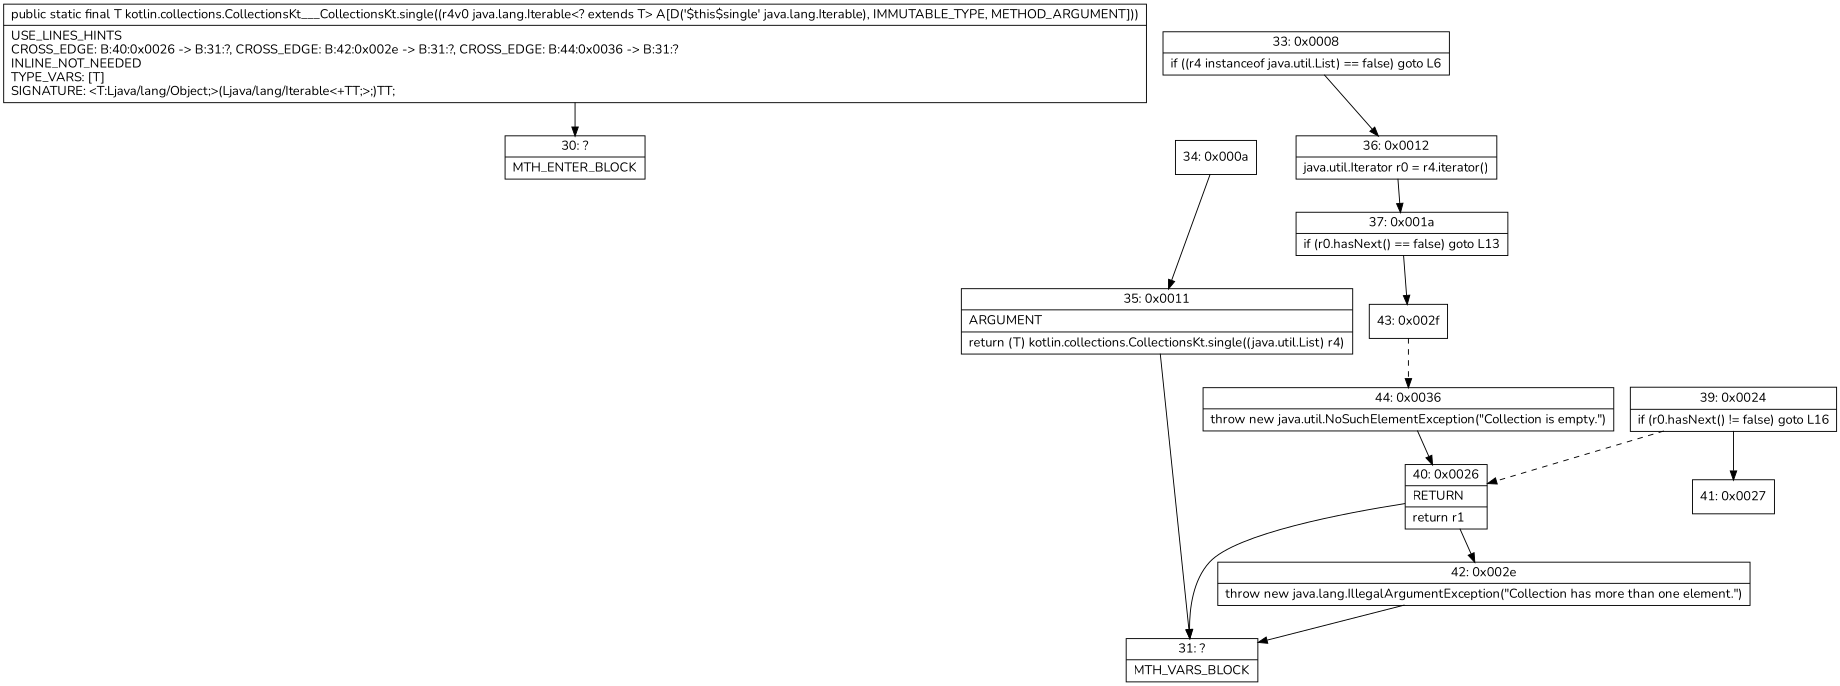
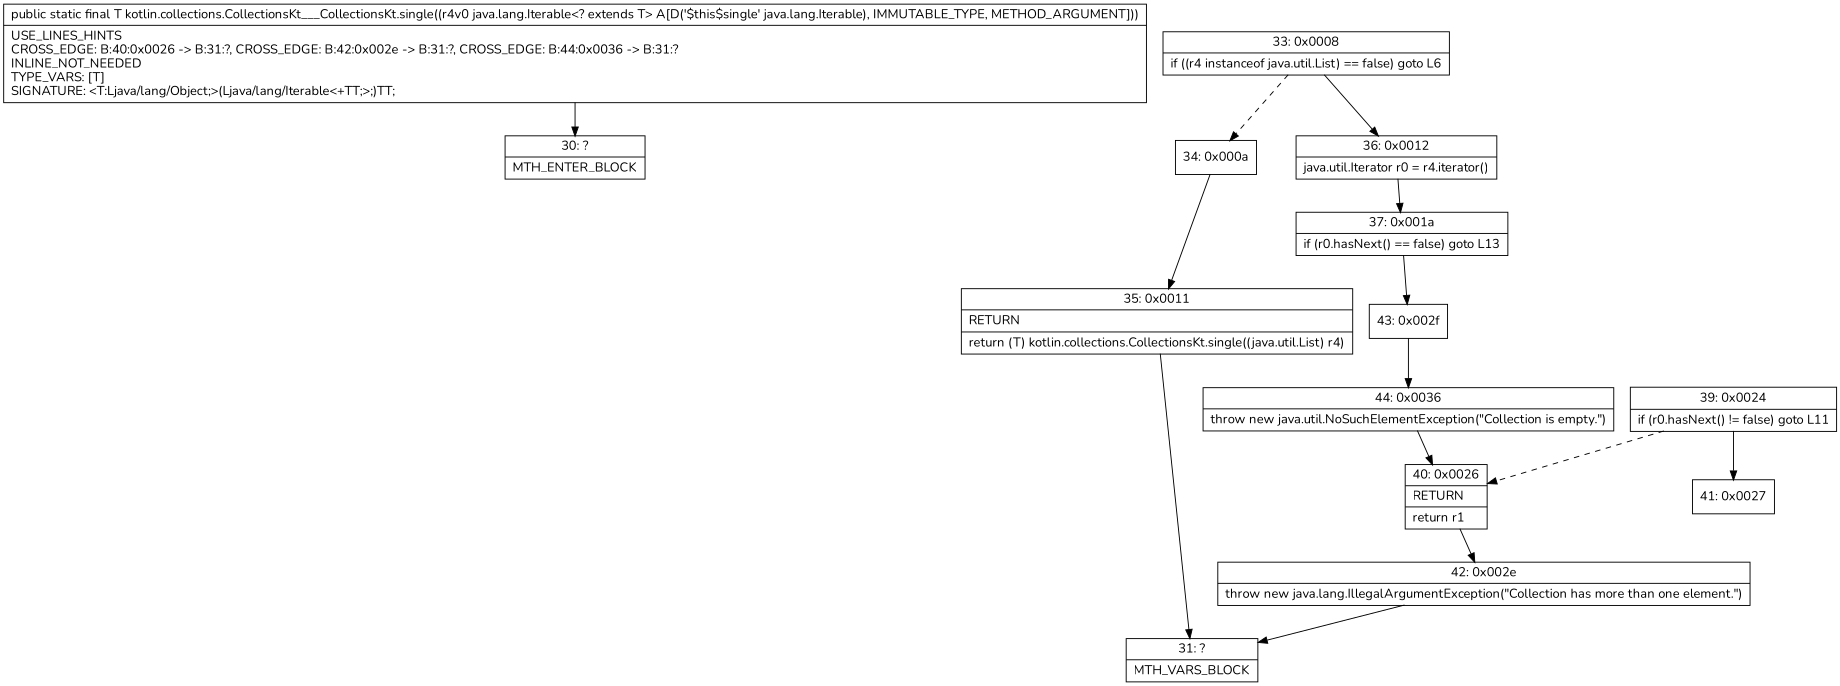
edge "33: 0x0008" -> "34: 0x000a": added
node "35: 0x0011": text "ARGUMENT" -> "RETURN"
edge "43: 0x002f" -> "44: 0x0036": style dashed -> solid
node "39: 0x0024": text "if (r0.hasNext() != false) goto L16" -> "if (r0.hasNext() != false) goto L11"
edge "40: 0x0026" -> "31: ?": removed
